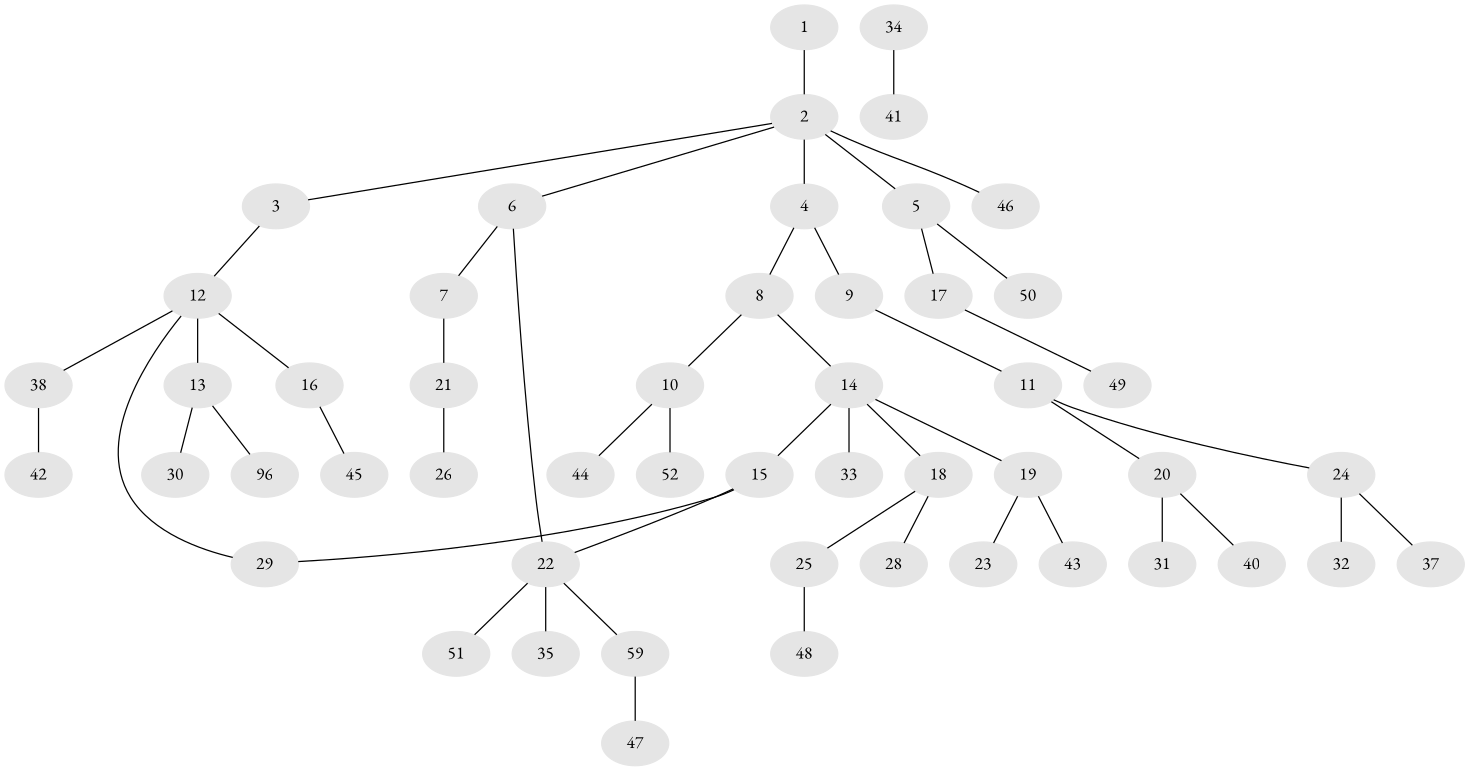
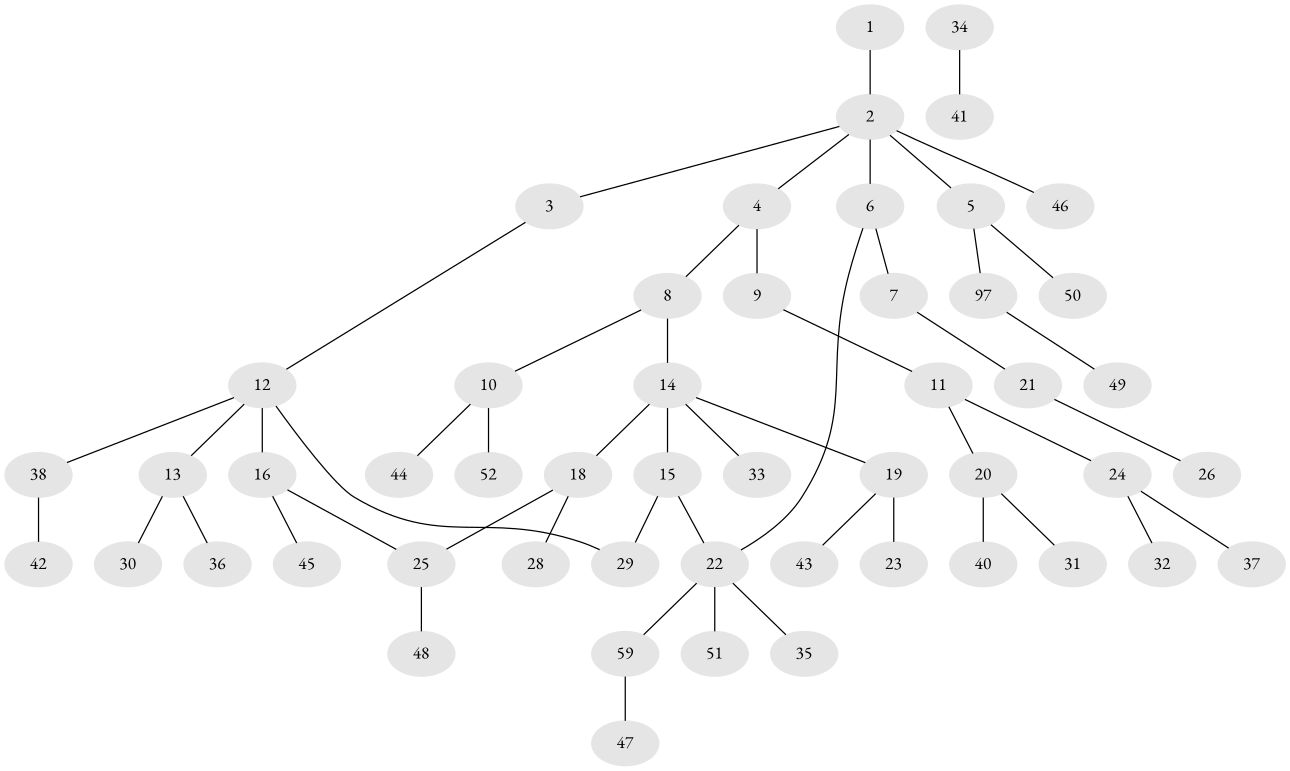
node "17": label "17" -> "97"
node "96": label "96" -> "36"
edge "16" -- "25": added
